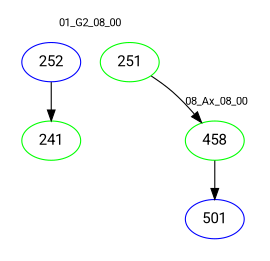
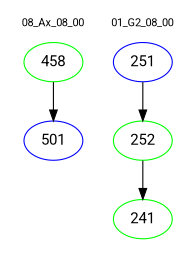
node "252": color blue -> green
node "251": color green -> blue
edge "251" -> "458": now "251" -> "252"
